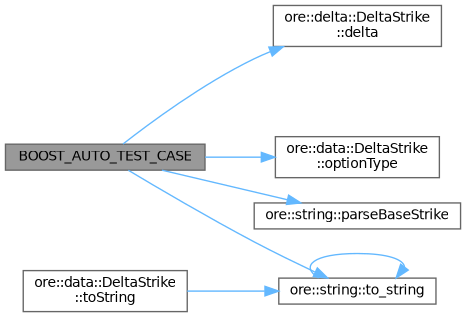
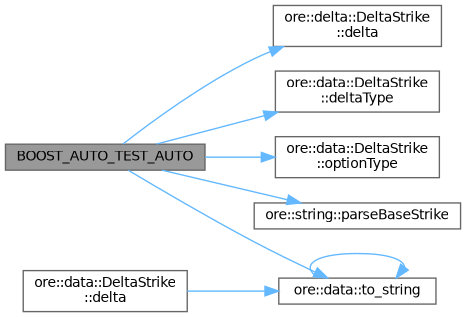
node "ore::data::DeltaStrike ::deltaType": added
node "BOOST_AUTO_TEST_CASE": label "BOOST_AUTO_TEST_CASE" -> "BOOST_AUTO_TEST_AUTO"
node "ore::data::DeltaStrike ::toString": label "ore::data::DeltaStrike ::toString" -> "ore::data::DeltaStrike ::delta"
node "ore::string::to_string": label "ore::string::to_string" -> "ore::data::to_string"
